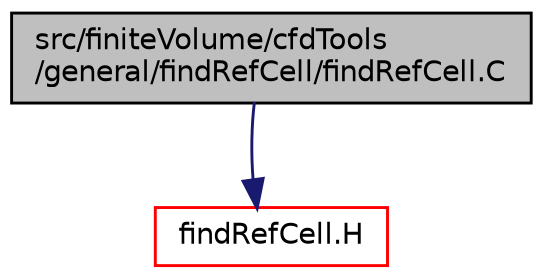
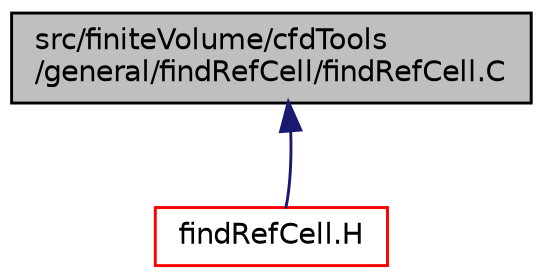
edge "src/finiteVolume/cfdTools /general/findRefCell/findRefCell.C" -> "findRefCell.H": reversed
